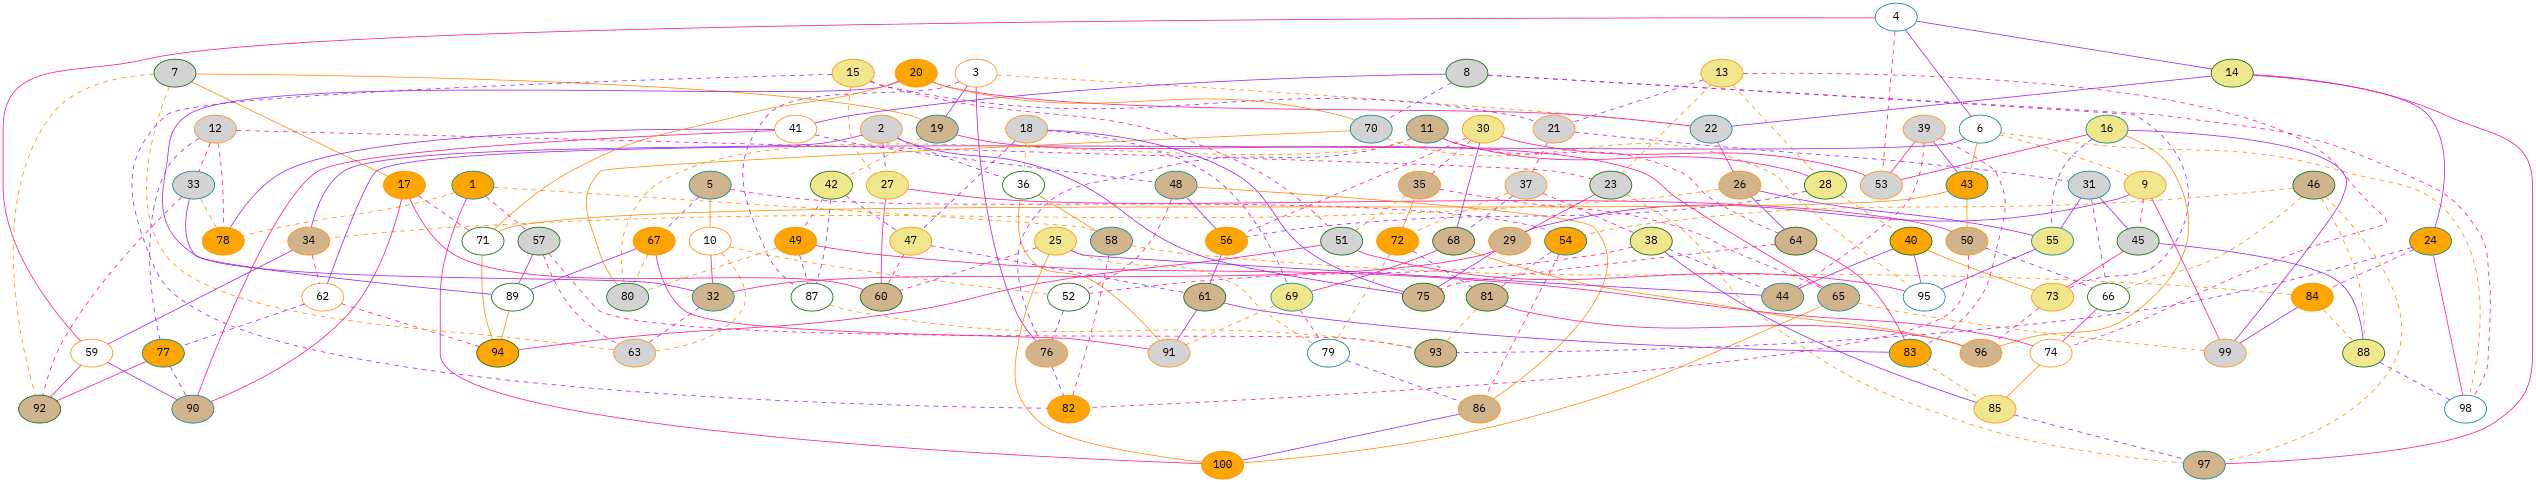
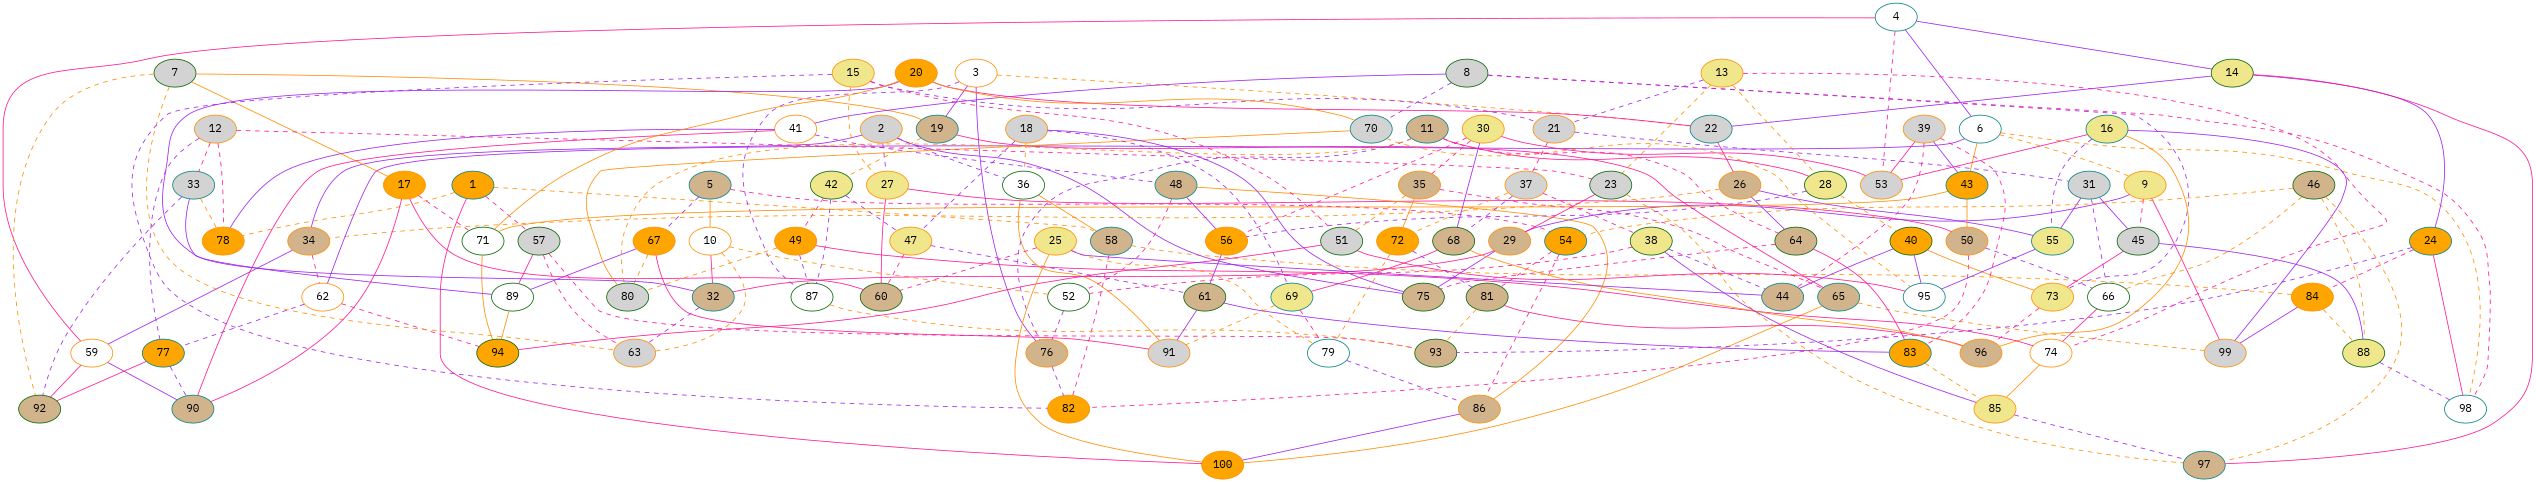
edge "33" -- "92": color deeppink -> purple
